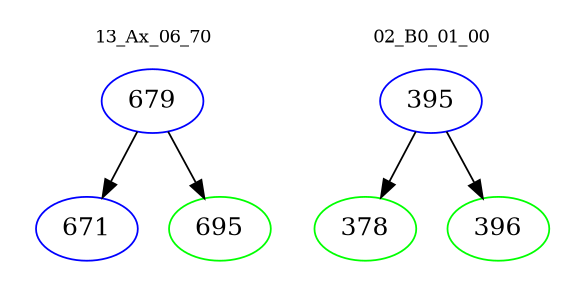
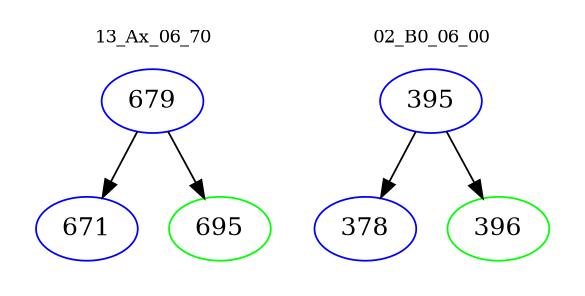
cluster "02_B0_01_00": label "02_B0_01_00" -> "02_B0_06_00"
node "378": color green -> blue
